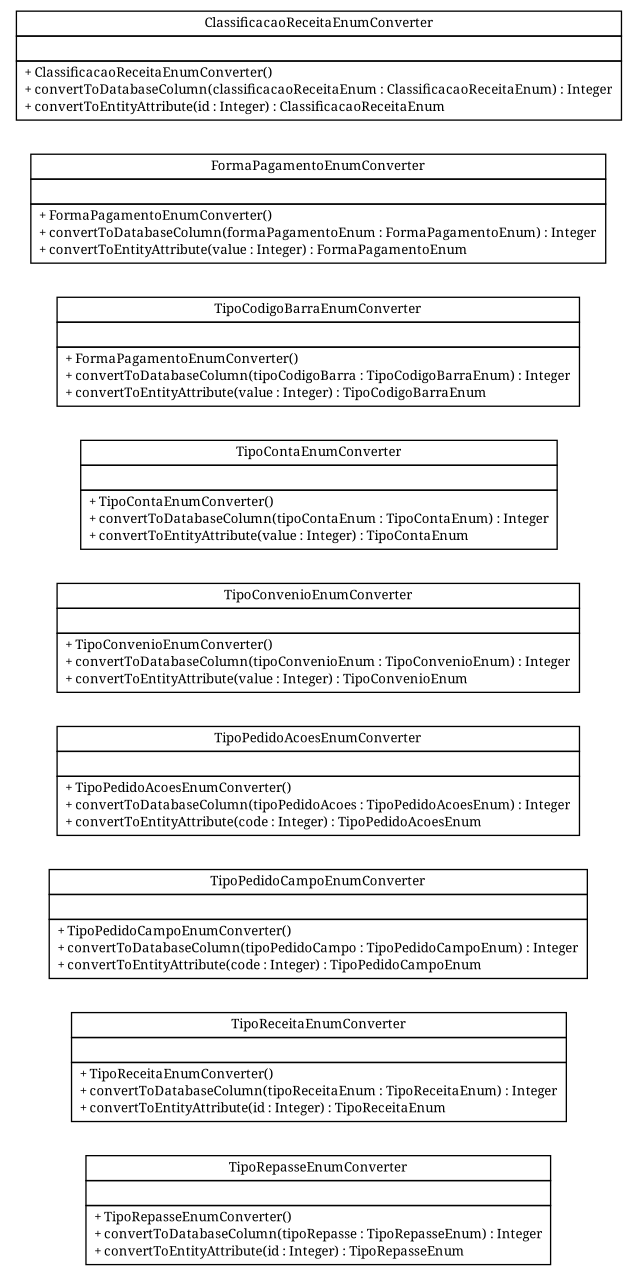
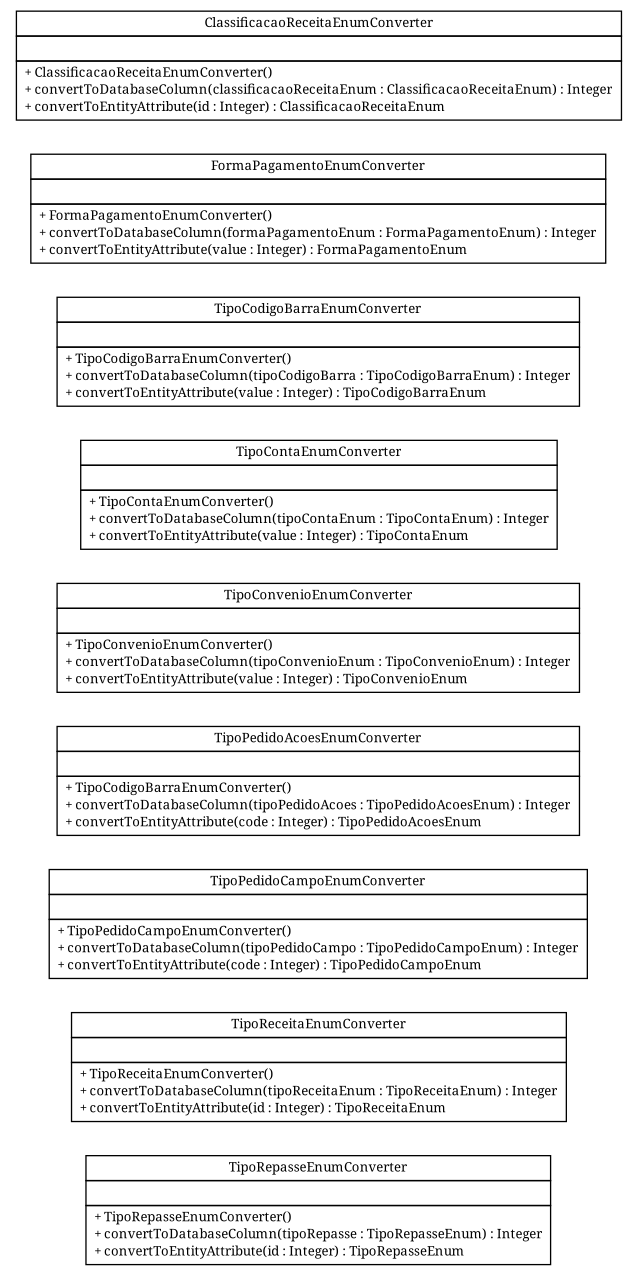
node "TipoCodigoBarraEnumConverter": text "+ FormaPagamentoEnumConverter()" -> "+ TipoCodigoBarraEnumConverter()"
node "TipoPedidoAcoesEnumConverter": text "+ TipoPedidoAcoesEnumConverter()" -> "+ TipoCodigoBarraEnumConverter()"
